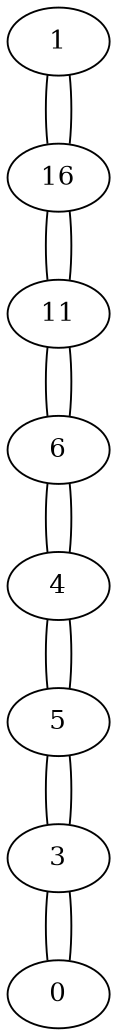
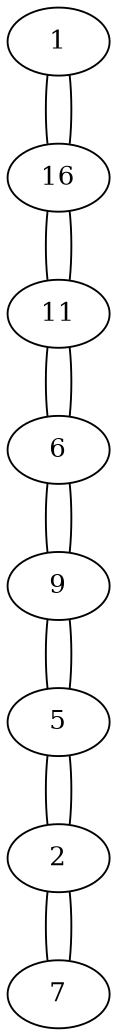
node "4": label "4" -> "9"
node "3": label "3" -> "2"
node "0": label "0" -> "7"
